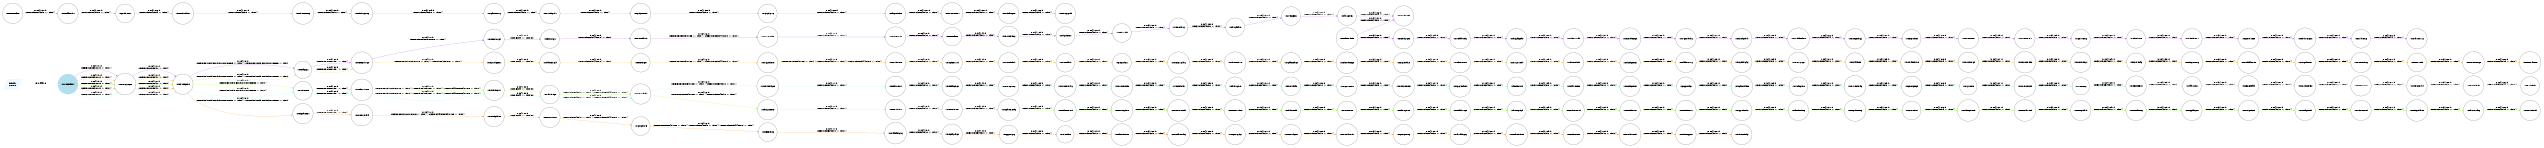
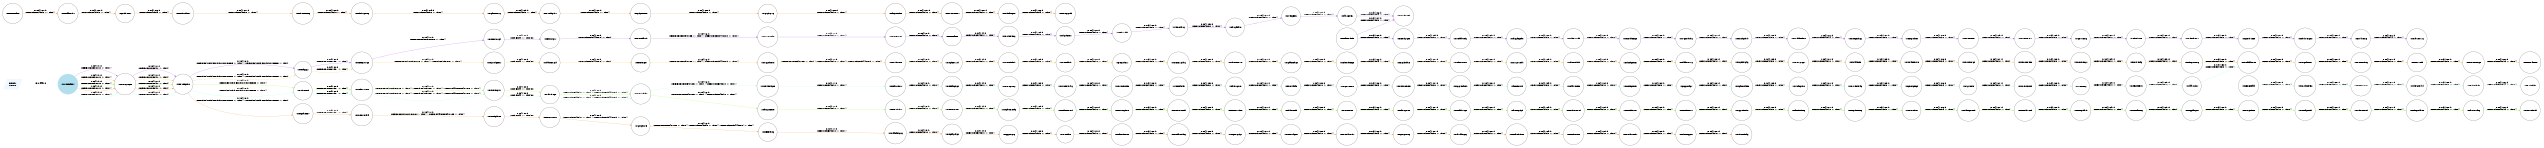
edge "N_409946124" -> "N__652653900": now "N_409946124" -> "N__1890993848"
